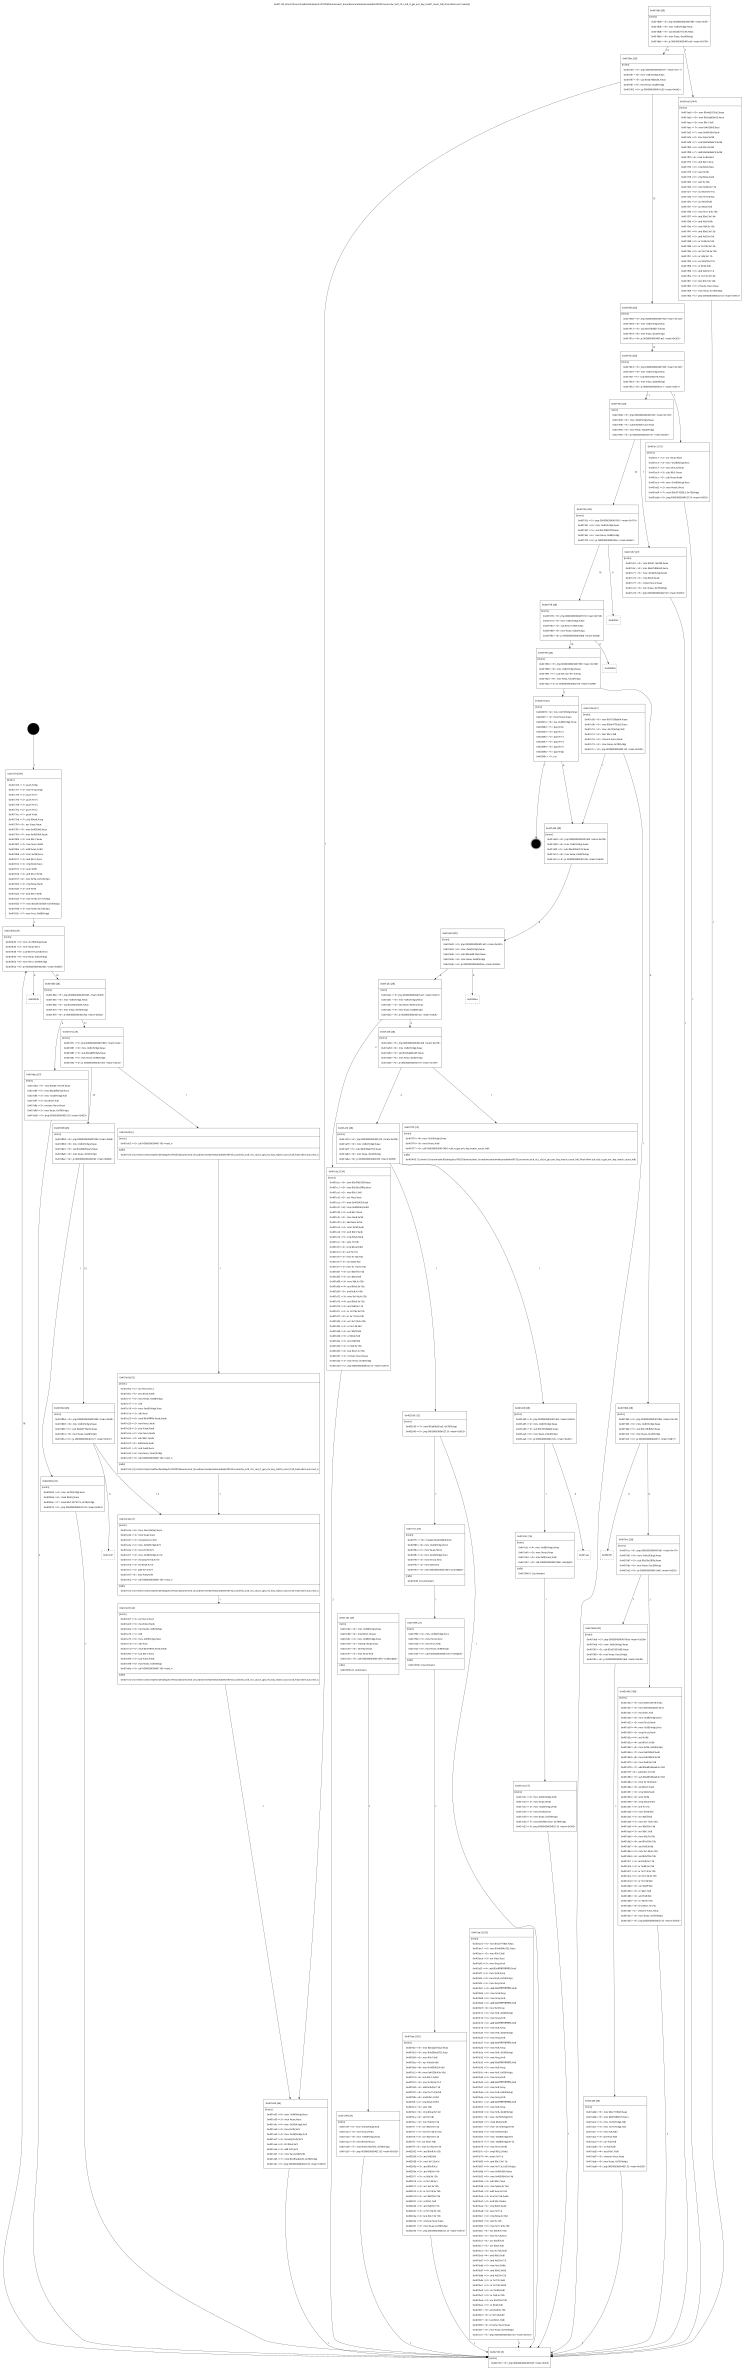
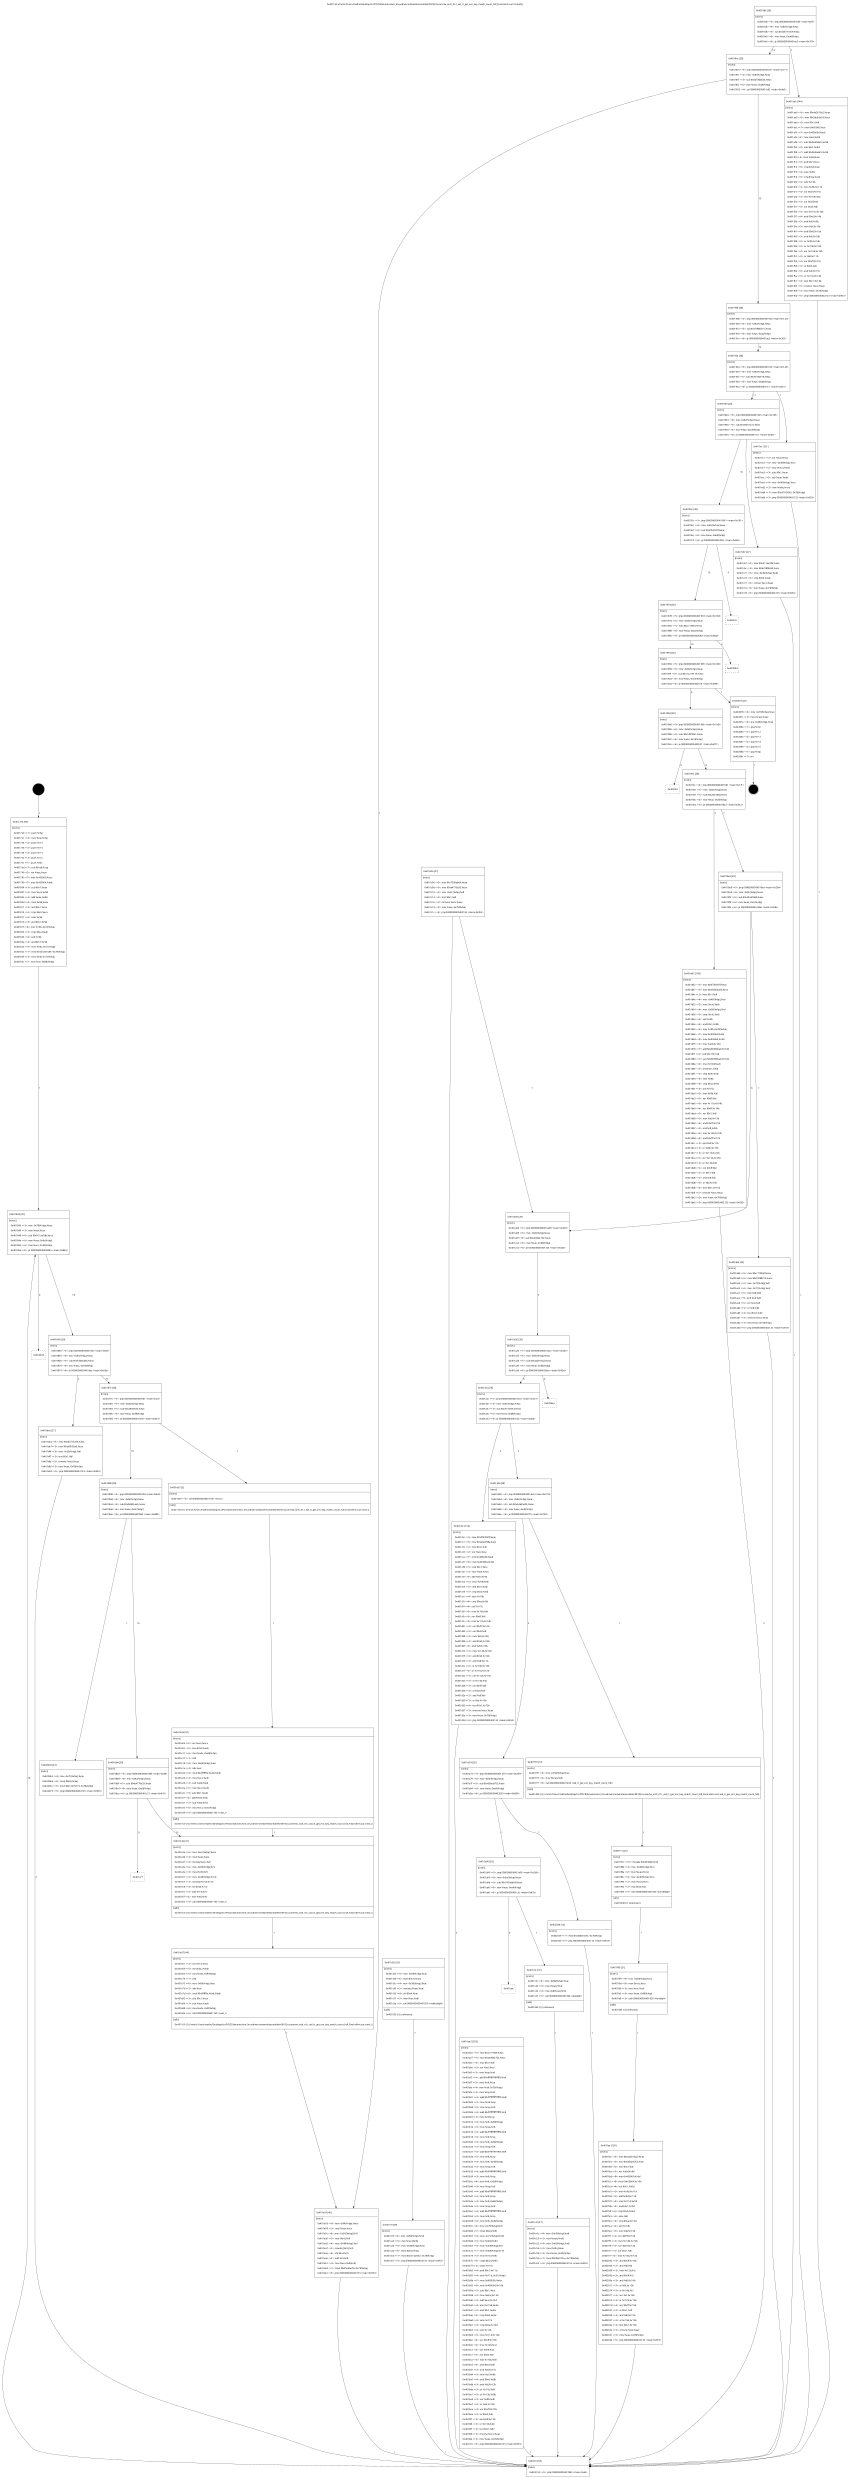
edge "0x402078 [21]" -> "0x401a04 [28]": now "0x4019e8 [28]" -> "0x401a04 [28]"
edge "0x402039 [12]" -> "0x401f7c [29]": now "0x401f70 [12]" -> "0x401f7c [29]"
edge "0x402062 [22]" -> "0x402133 [5]": removed, label "1"
